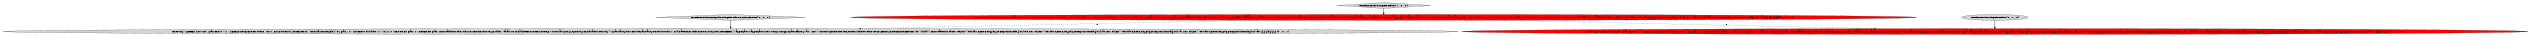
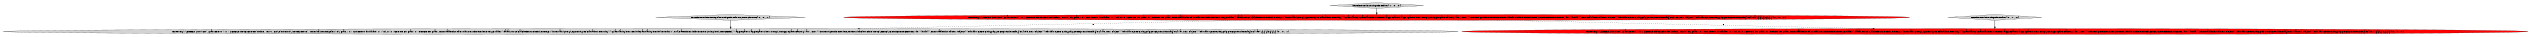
node "testTimeseriesUsingTimeFloor['0', '1', '0']": shape ellipse -> diamond
